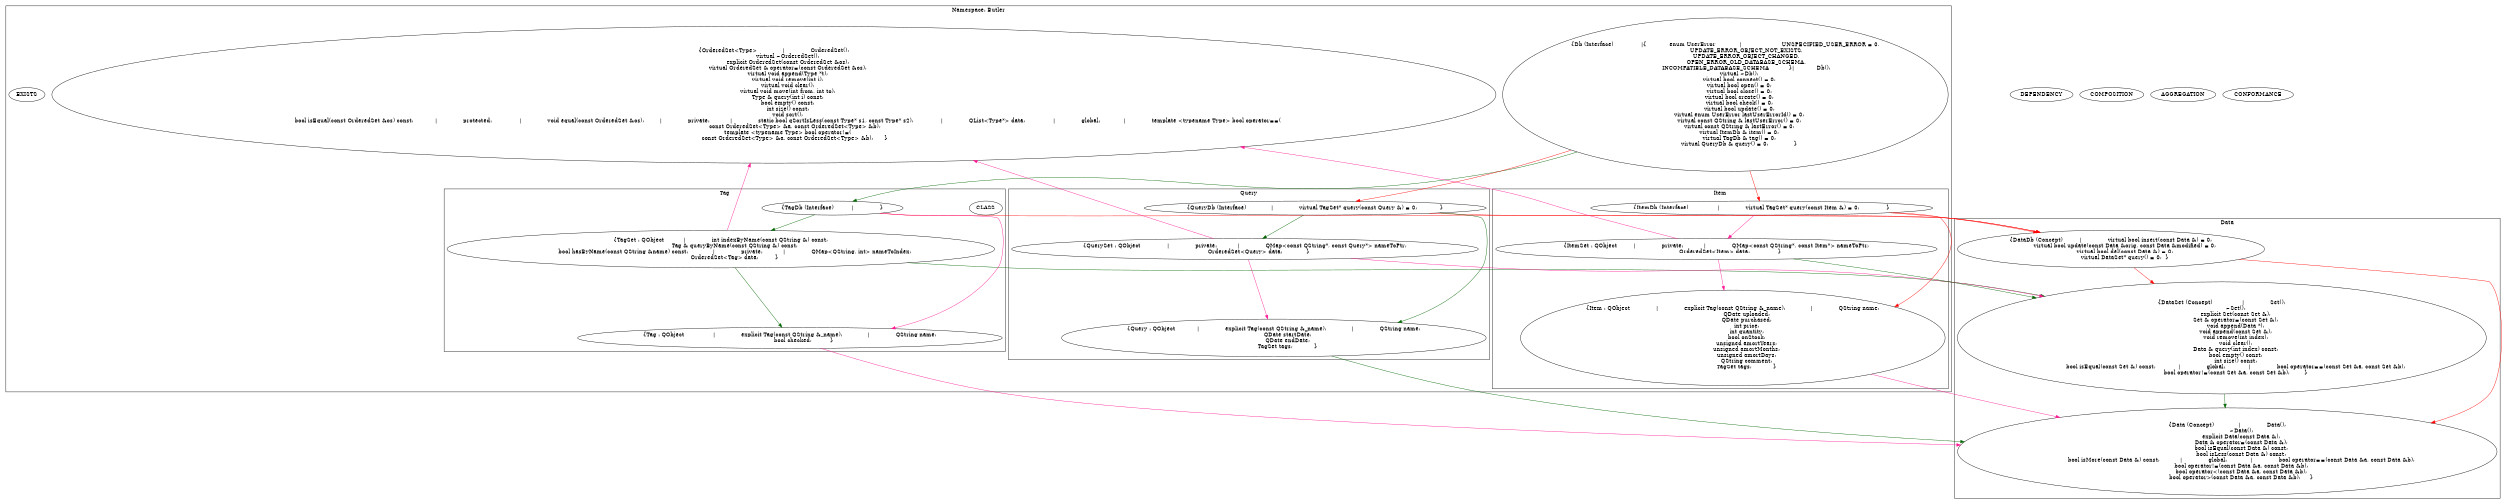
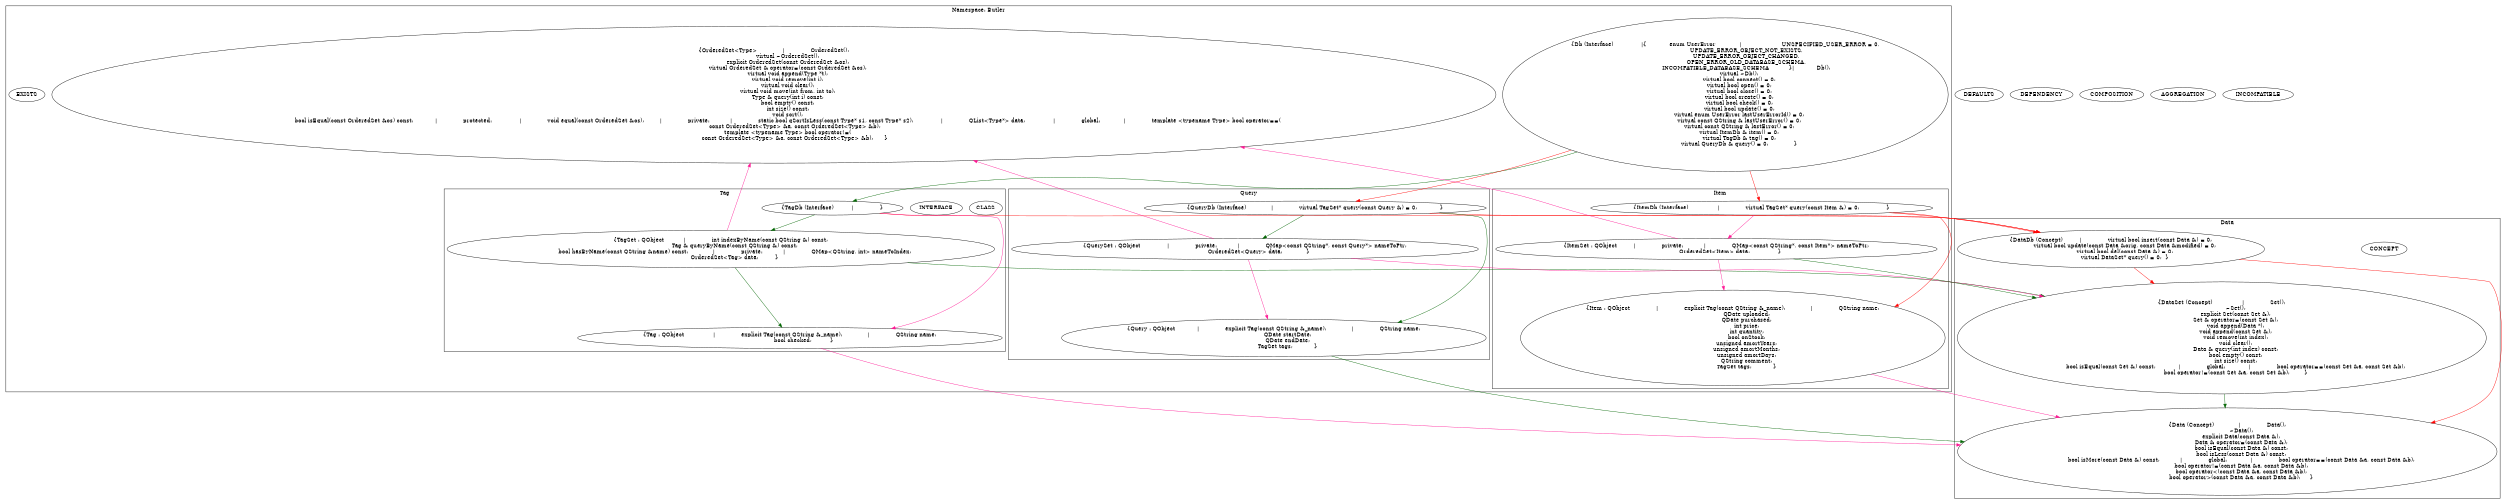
node "DEFAULTS": added
node "CONFORMANCE": label "CONFORMANCE" -> "INCOMPATIBLE"
node "INTERFACE": added
node "CONCEPT": added
